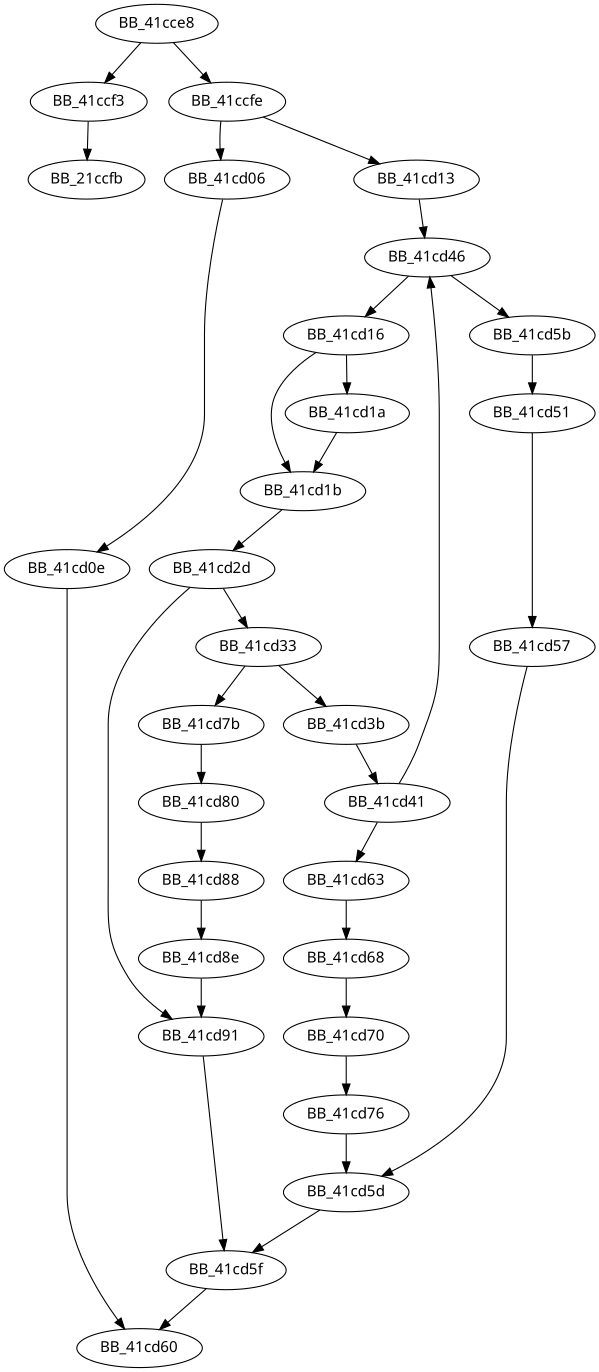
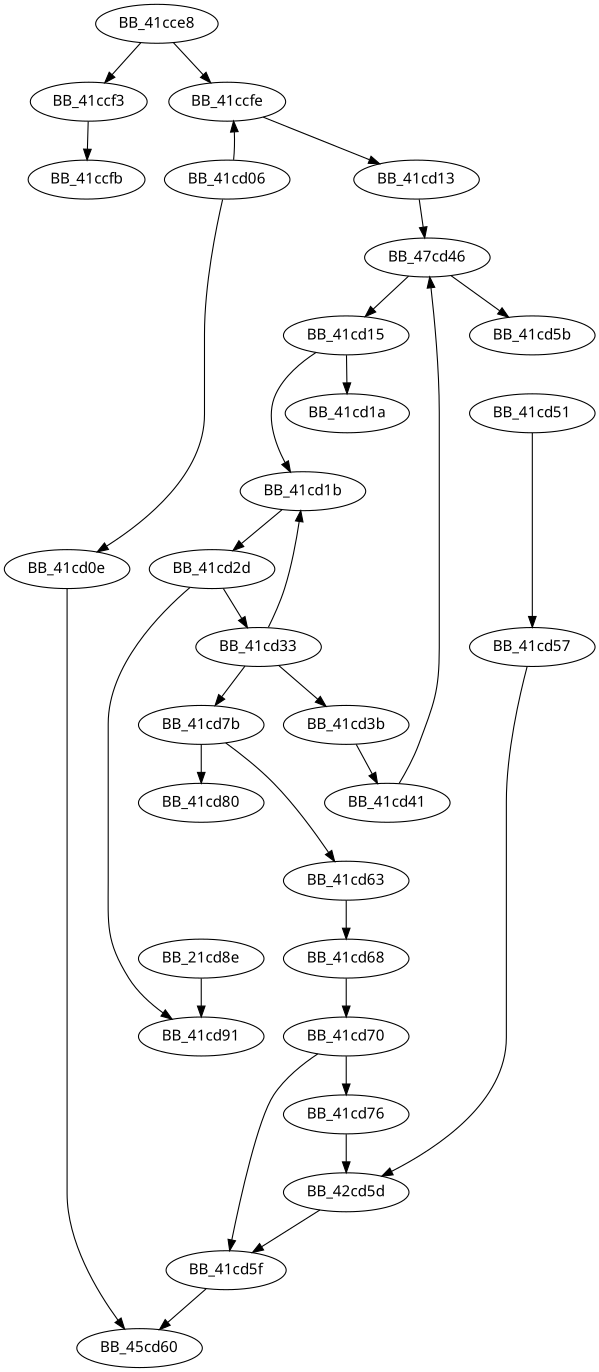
edge "BB_41ccfe" -> "BB_41cd06": reversed
node "BB_21ccfb": label "BB_21ccfb" -> "BB_41ccfb"
node "BB_41cd46": label "BB_41cd46" -> "BB_47cd46"
node "BB_41cd16": label "BB_41cd16" -> "BB_41cd15"
edge "BB_41cd5b" -> "BB_41cd51": removed
edge "BB_41cd1a" -> "BB_41cd1b": now "BB_41cd33" -> "BB_41cd1b"
edge "BB_41cd41" -> "BB_41cd63": now "BB_41cd7b" -> "BB_41cd63"
node "BB_41cd88": removed
node "BB_41cd8e": label "BB_41cd8e" -> "BB_21cd8e"
edge "BB_41cd91" -> "BB_41cd5f": now "BB_41cd70" -> "BB_41cd5f"
node "BB_41cd5d": label "BB_41cd5d" -> "BB_42cd5d"
node "BB_41cd60": label "BB_41cd60" -> "BB_45cd60"
